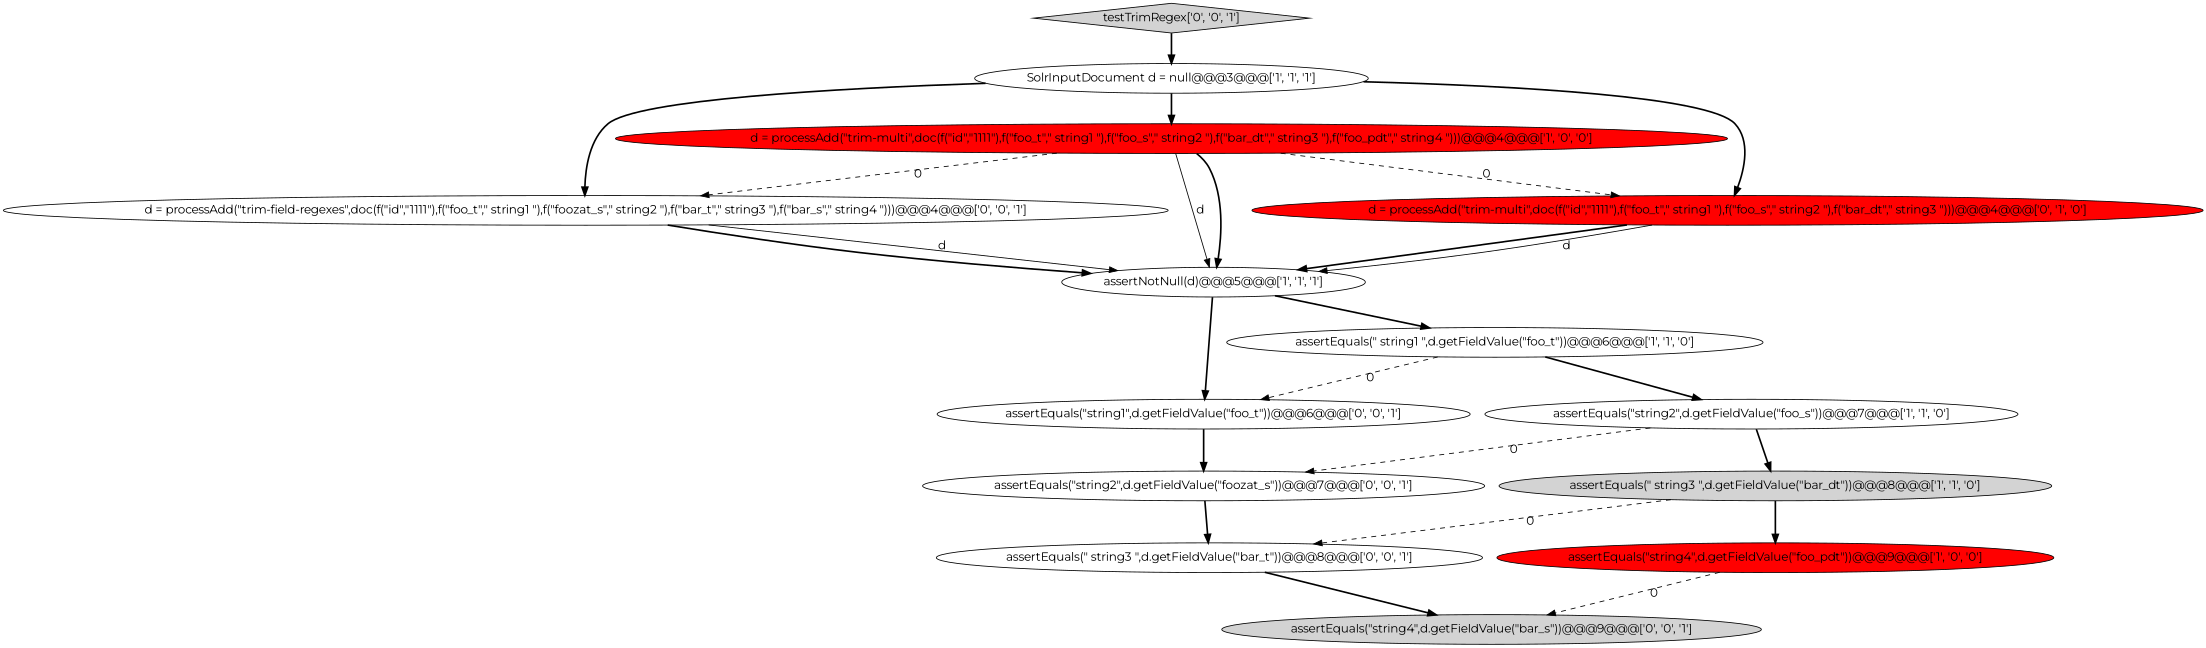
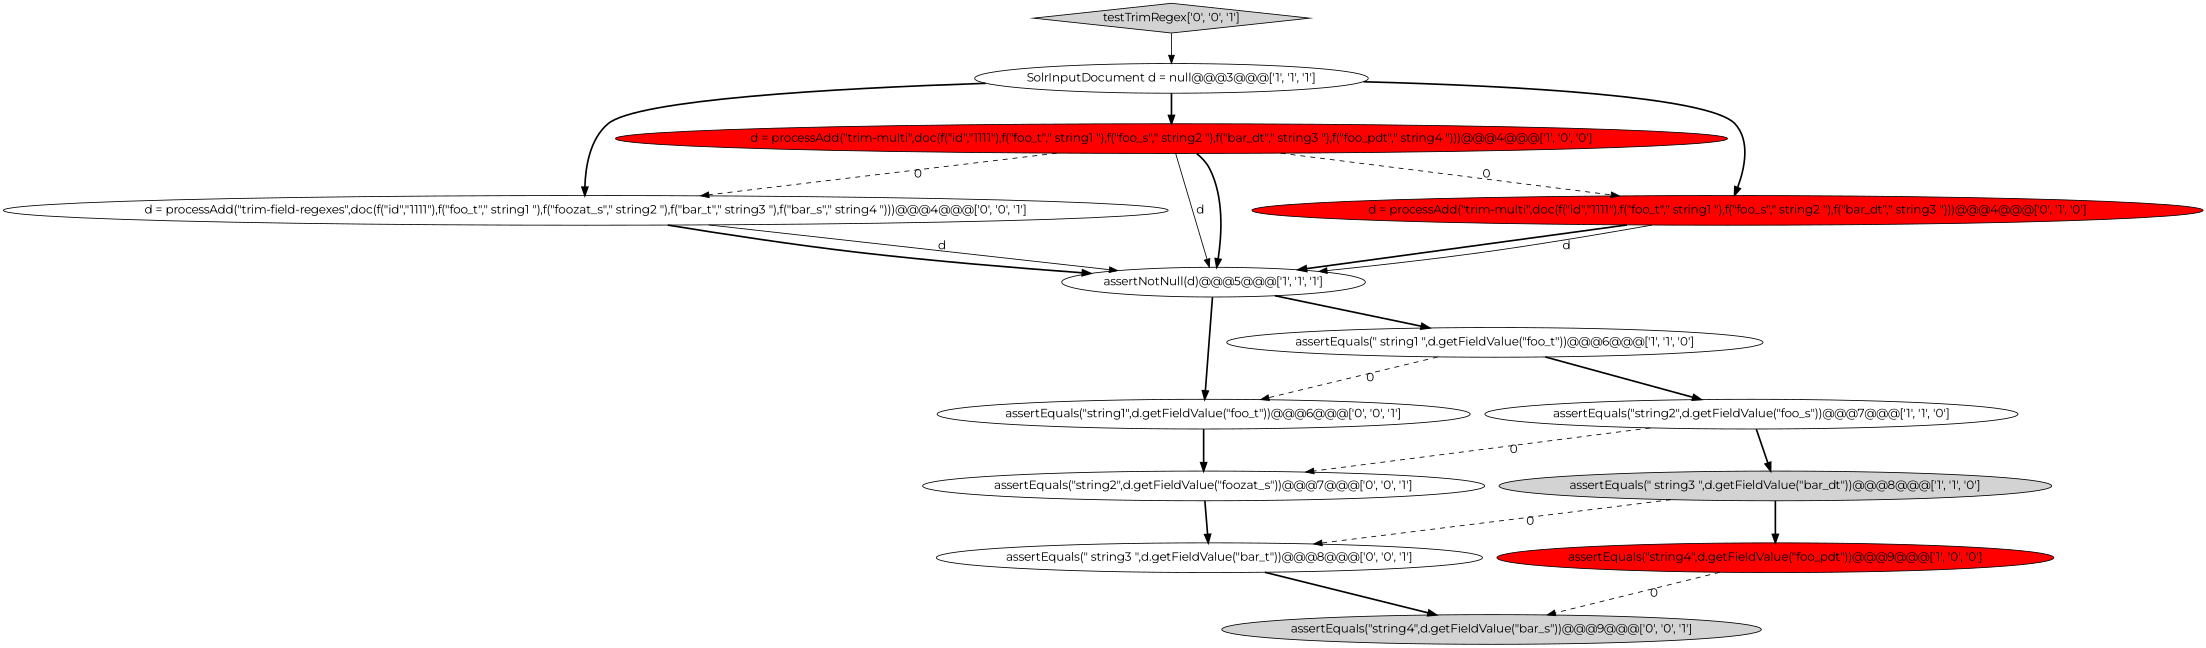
edge "testTrimRegex['0', '0', '1']" -> "SolrInputDocument d = null@@@3@@@['1', '1', '1']": style bold -> solid
